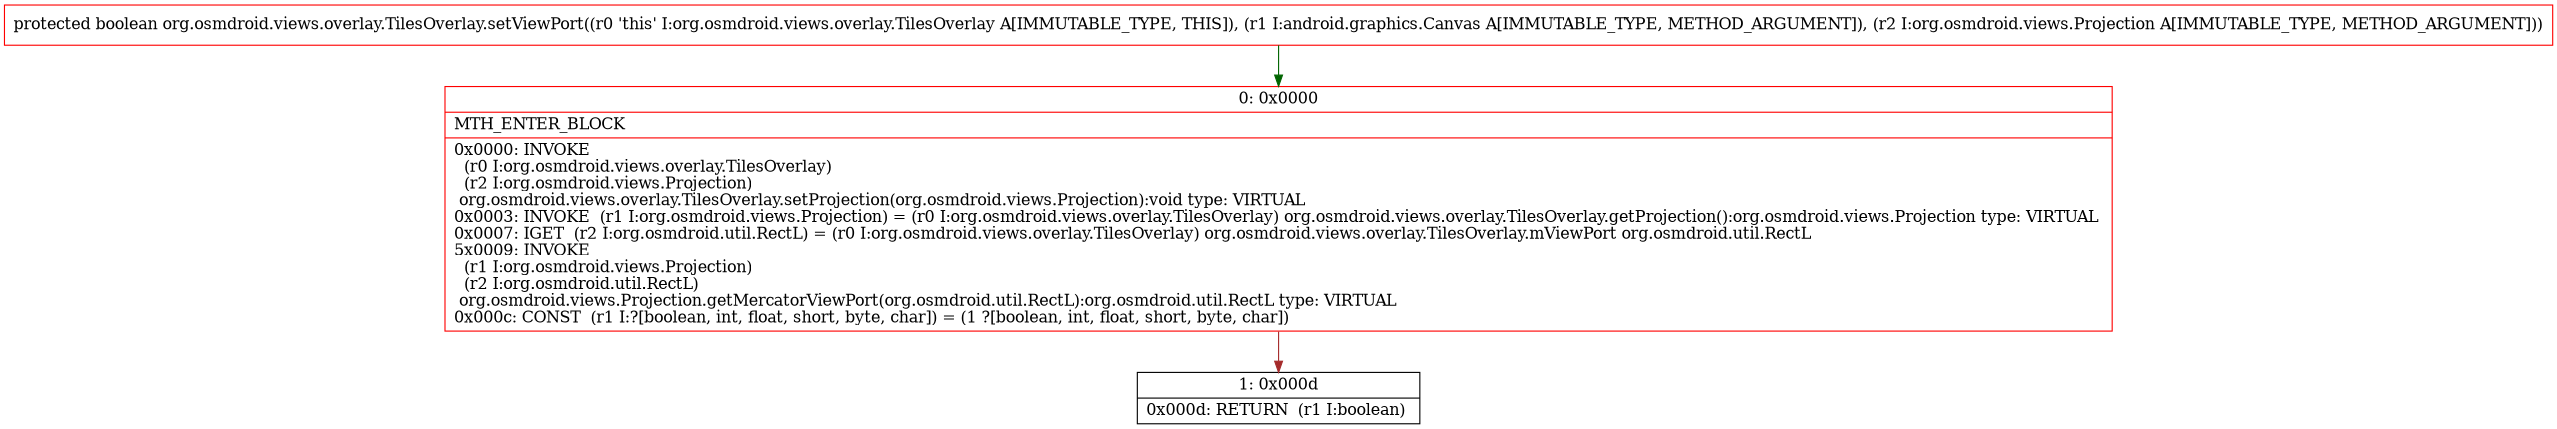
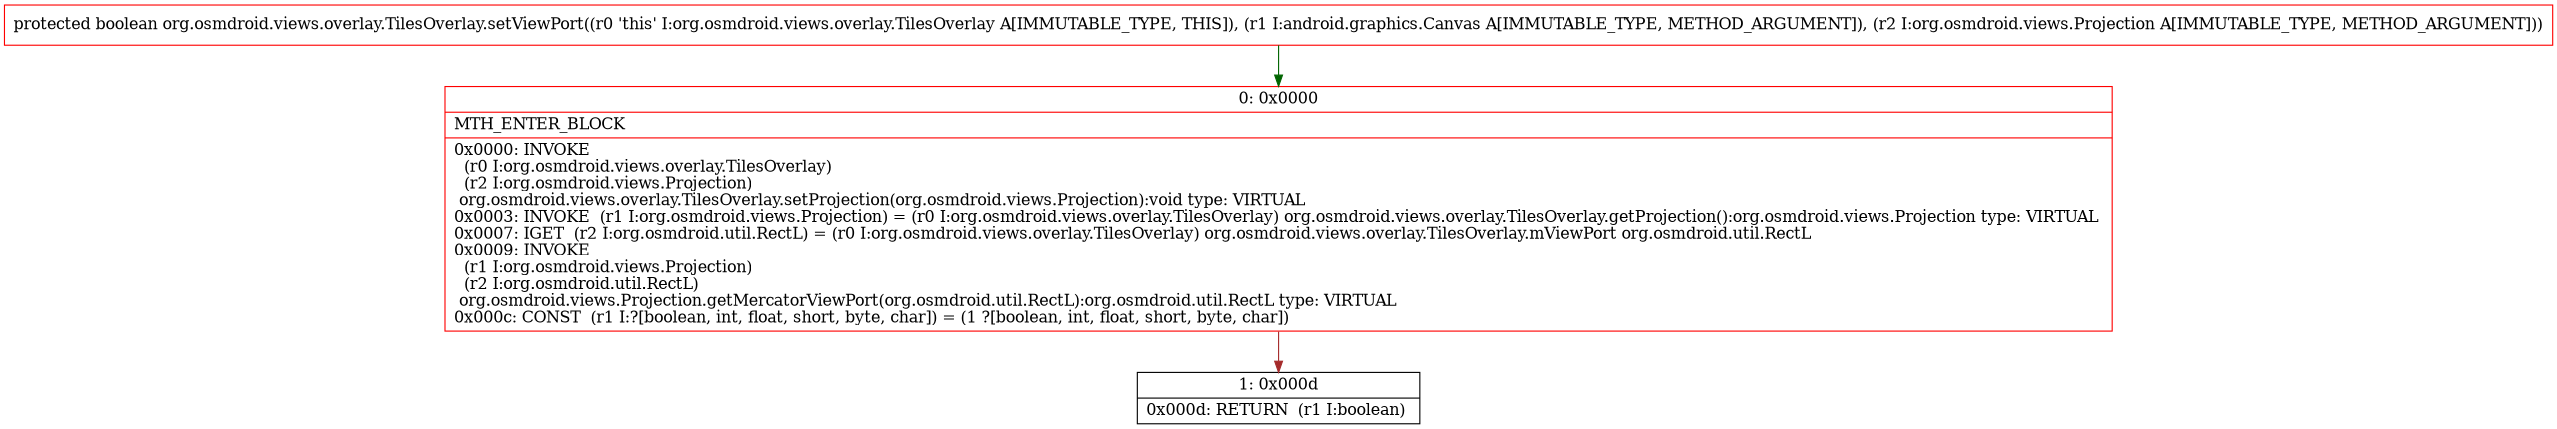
node "0: 0x0000": text "5x0009: INVOKE" -> "0x0009: INVOKE"
